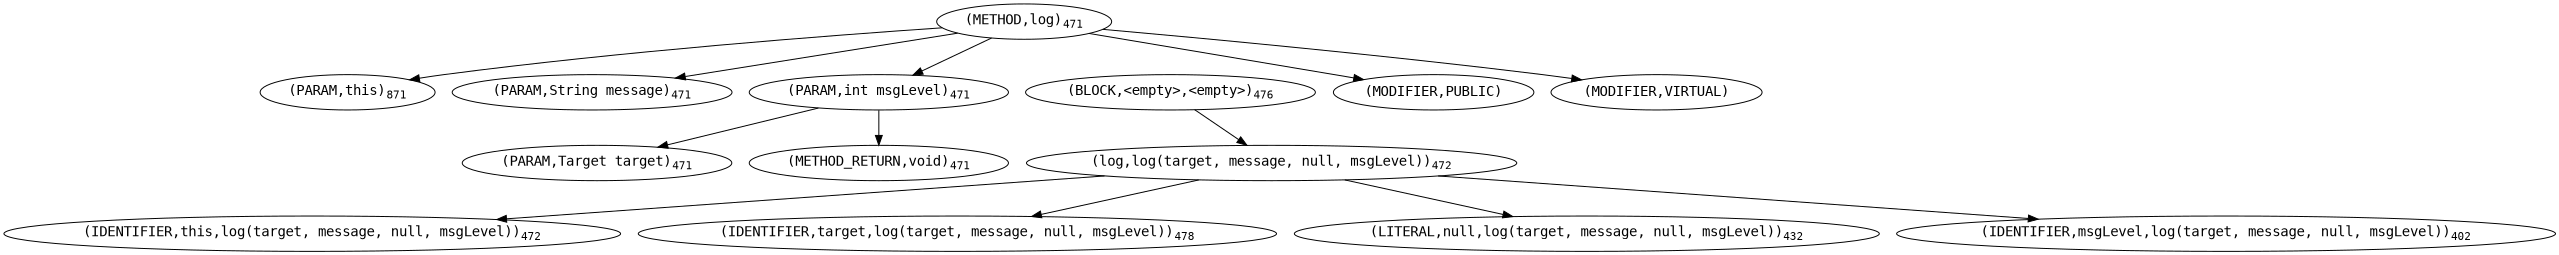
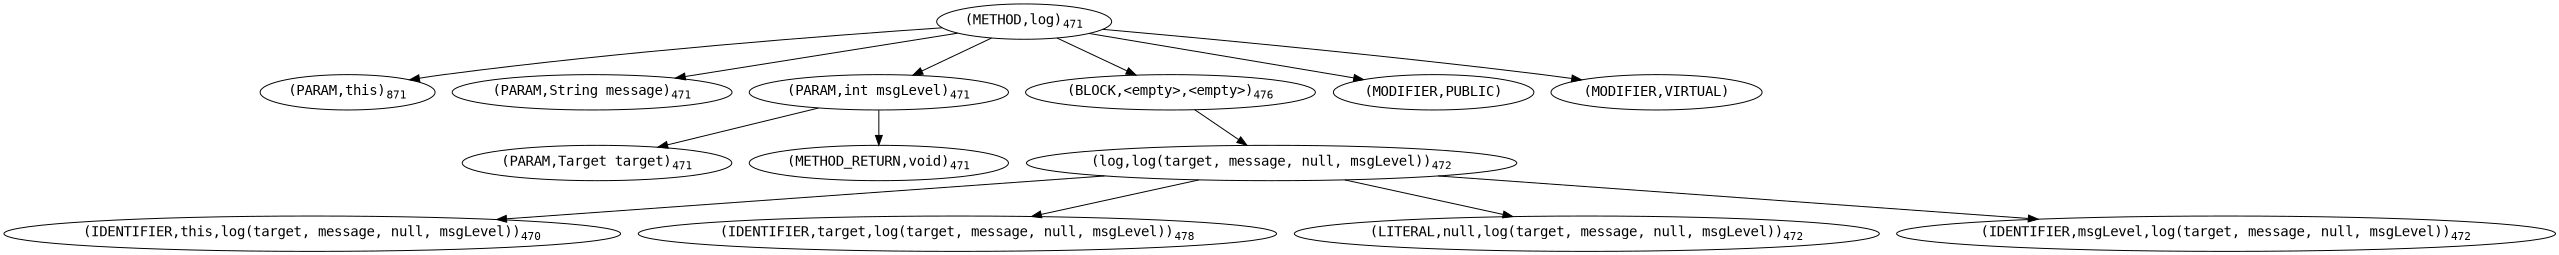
edge "(METHOD,log)" -> "(BLOCK,<empty>,<empty>)": added
node "(IDENTIFIER,this,log(target, message, null, msgLevel))": text "472" -> "470"
node "(LITERAL,null,log(target, message, null, msgLevel))": text "432" -> "472"
node "(IDENTIFIER,msgLevel,log(target, message, null, msgLevel))": text "402" -> "472"
